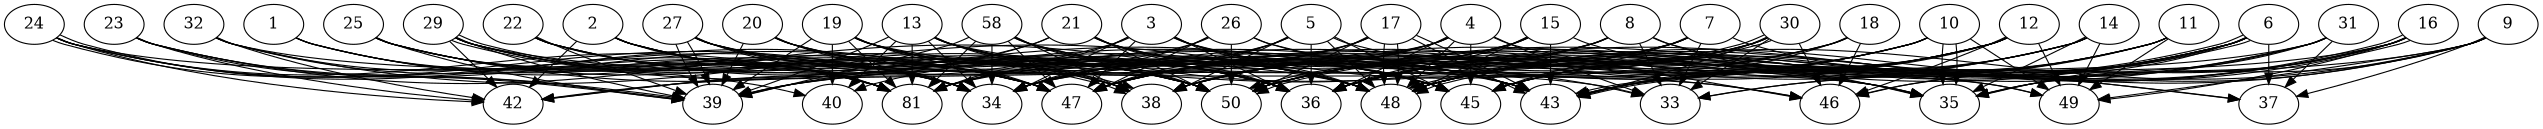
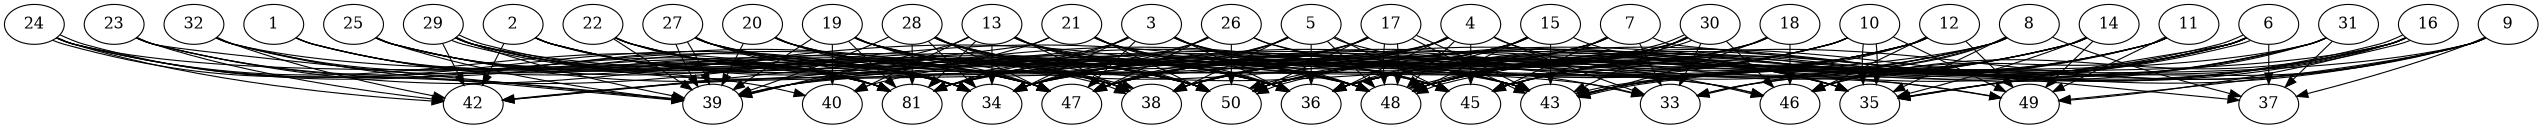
node "58": label "58" -> "28"
edge "8" -> "46": added
